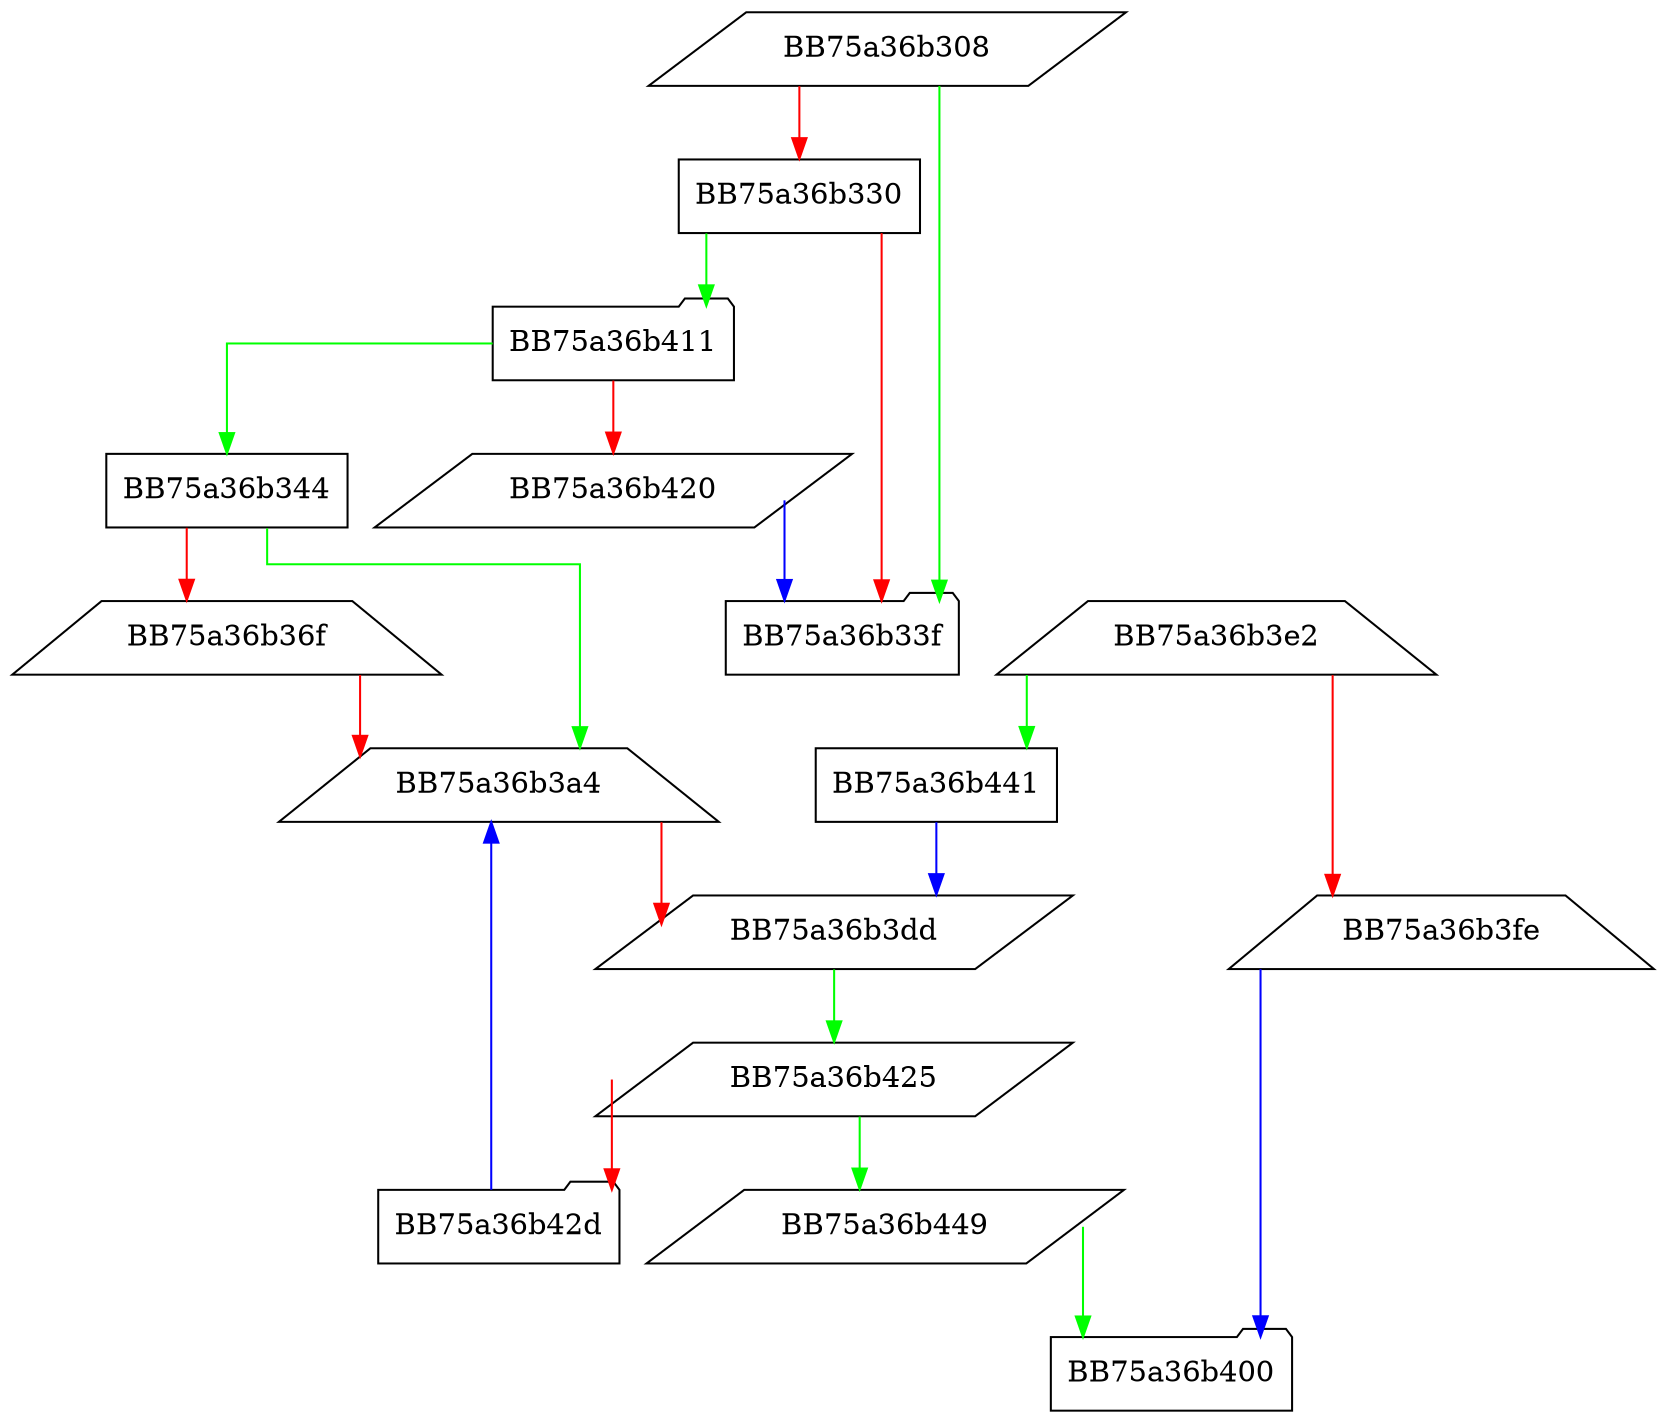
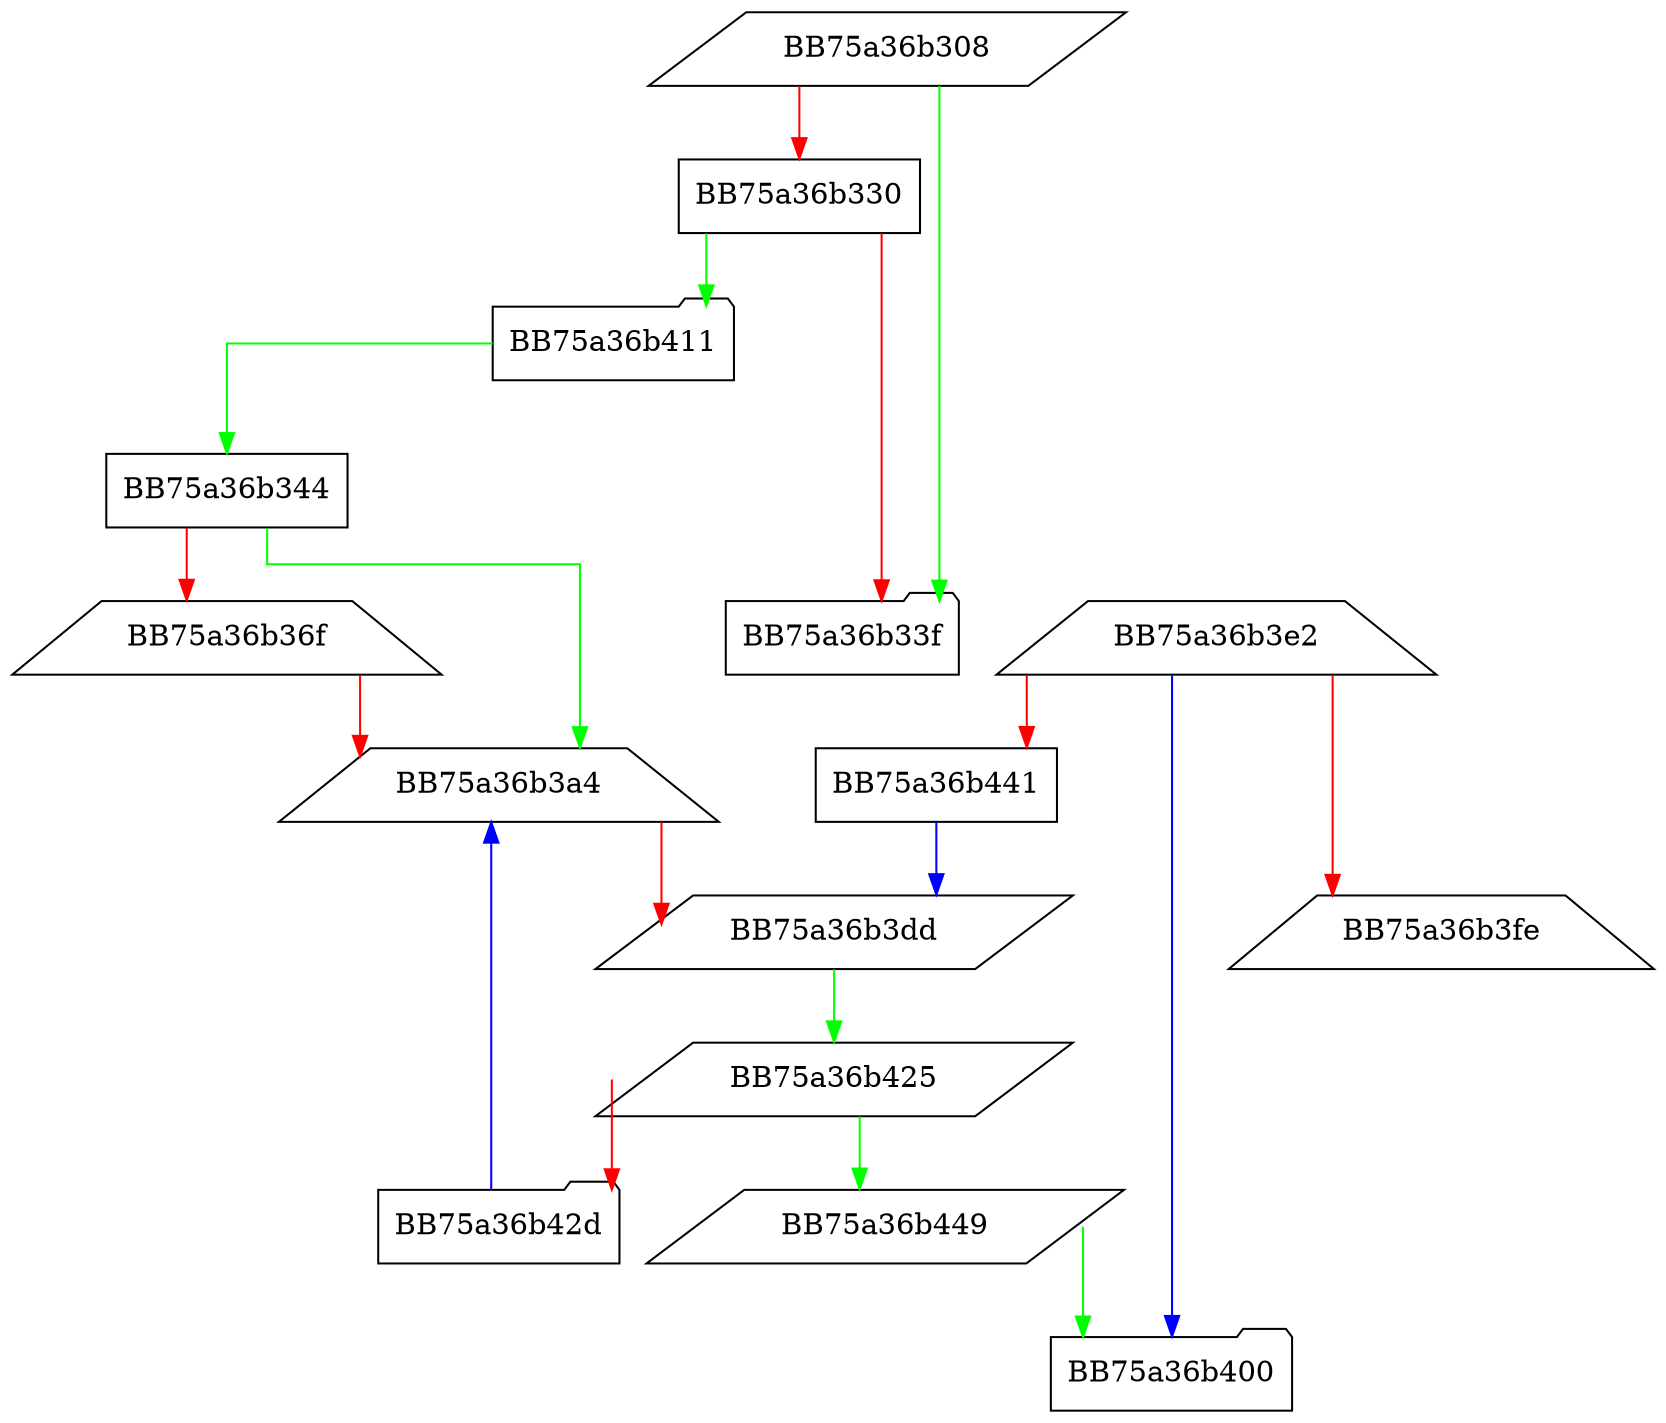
node "BB75a36b420": removed
edge "BB75a36b3e2" -> "BB75a36b441": color green -> red
edge "BB75a36b3fe" -> "BB75a36b400": now "BB75a36b3e2" -> "BB75a36b400"
